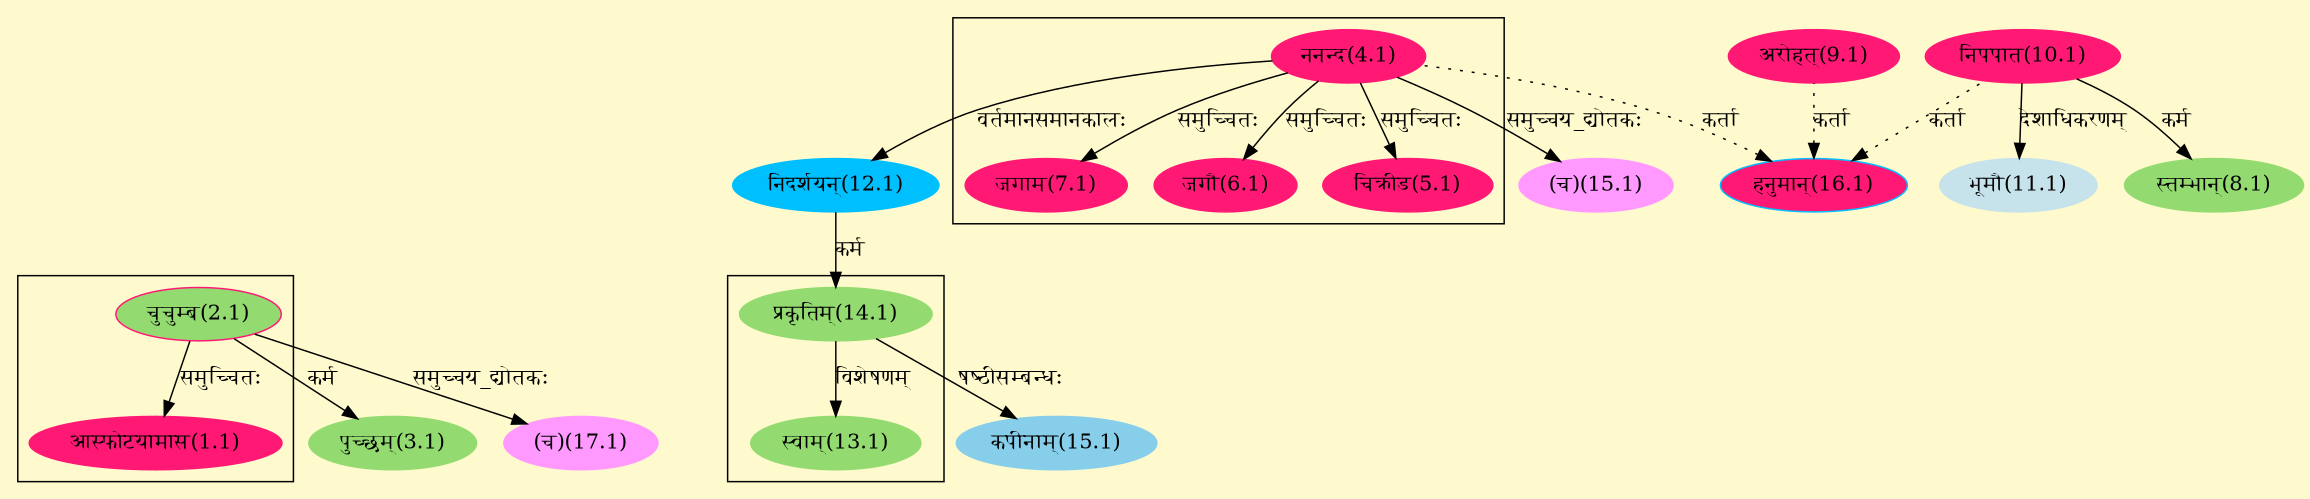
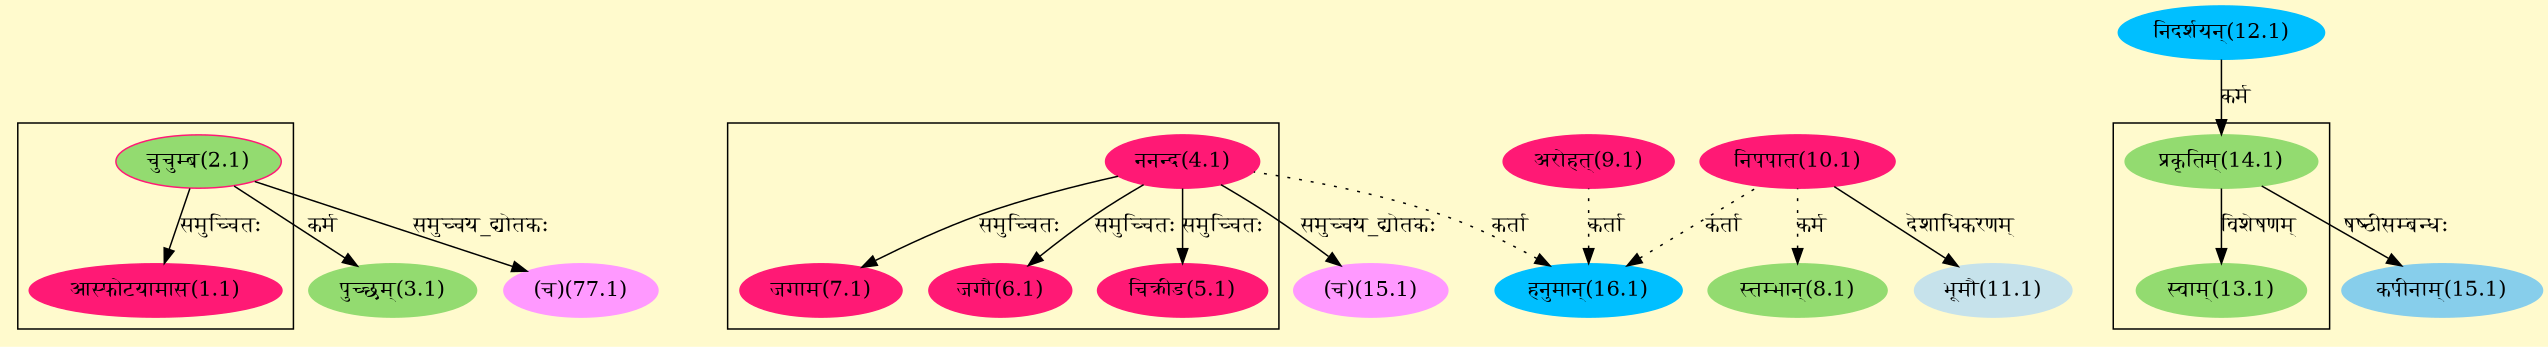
edge "ननन्द(4.1)" -> "निदर्शयन्(12.1)": removed, label "वर्तमानसमानकालः"
edge "निपपात(10.1)" -> "स्तम्भान्(8.1)": style solid -> dotted
node "हनुमान्(16.1)": fillcolor #ff1975 -> #00bfff
node "(च)(17.1)": label "(च)(17.1)" -> "(च)(77.1)"
